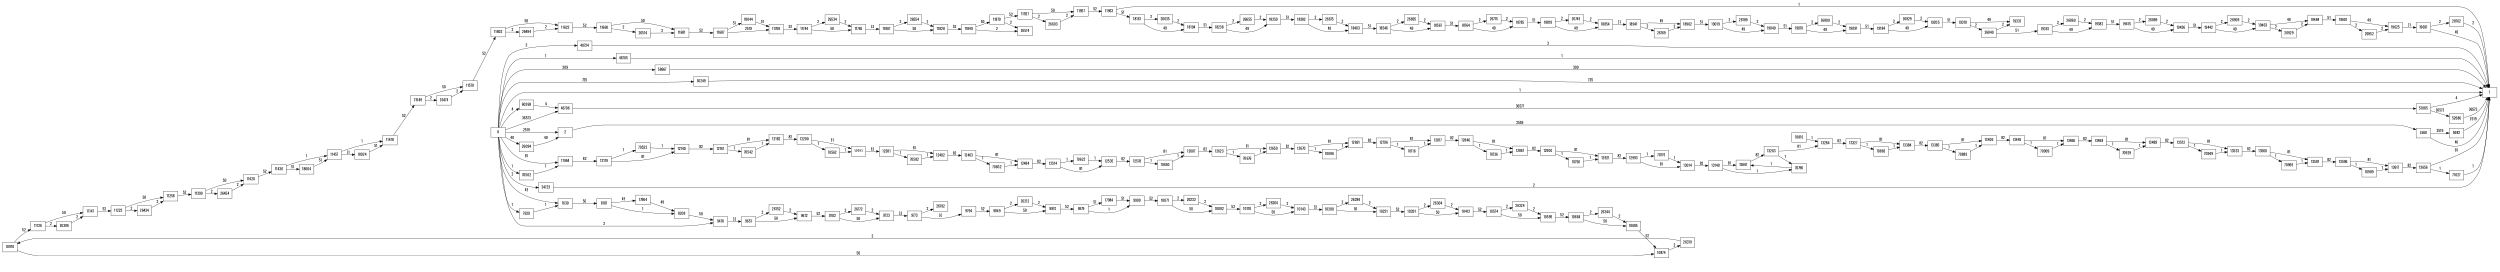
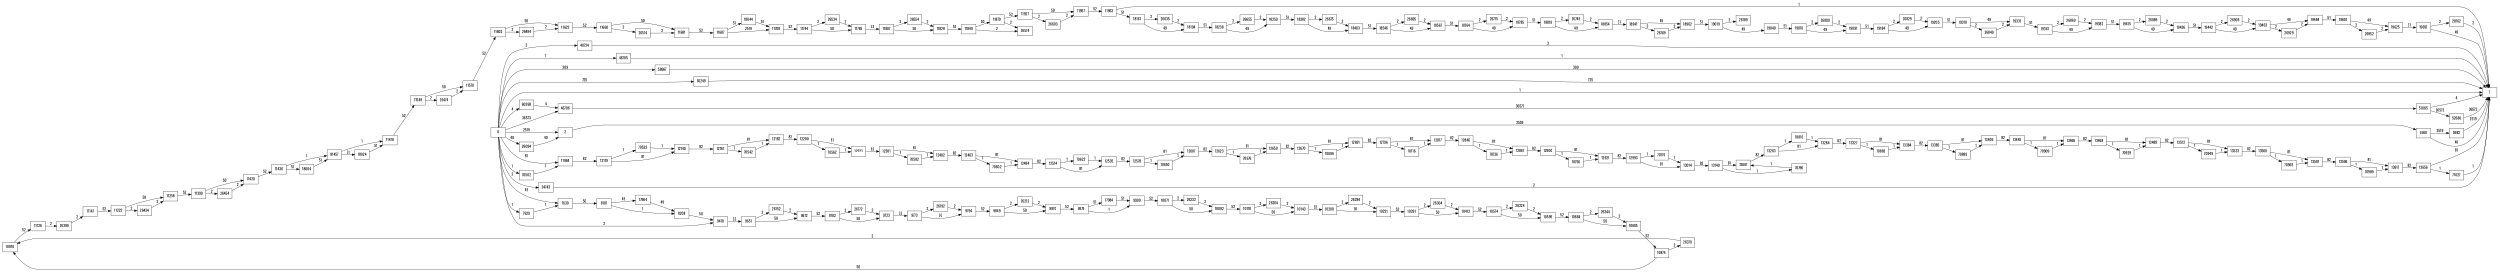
edge "26789" -> "19040": removed, label "2"
edge "26849" -> "19361": now "19331" -> "19361"
node "11457": label "11457" -> "81457"
edge "13263" -> "70796": now "13263" -> "70816"
node "34723": label "34723" -> "34743"
edge "26192" -> "9794": added, label "2"
edge "11126" -> "11147": removed, label "50"
edge "10910" -> "10874": reversed
